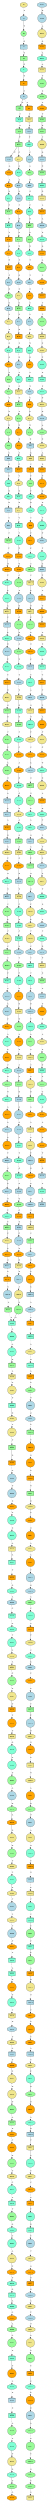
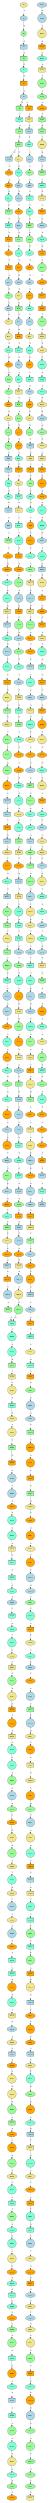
node "S320": fillcolor orange -> aquamarine
